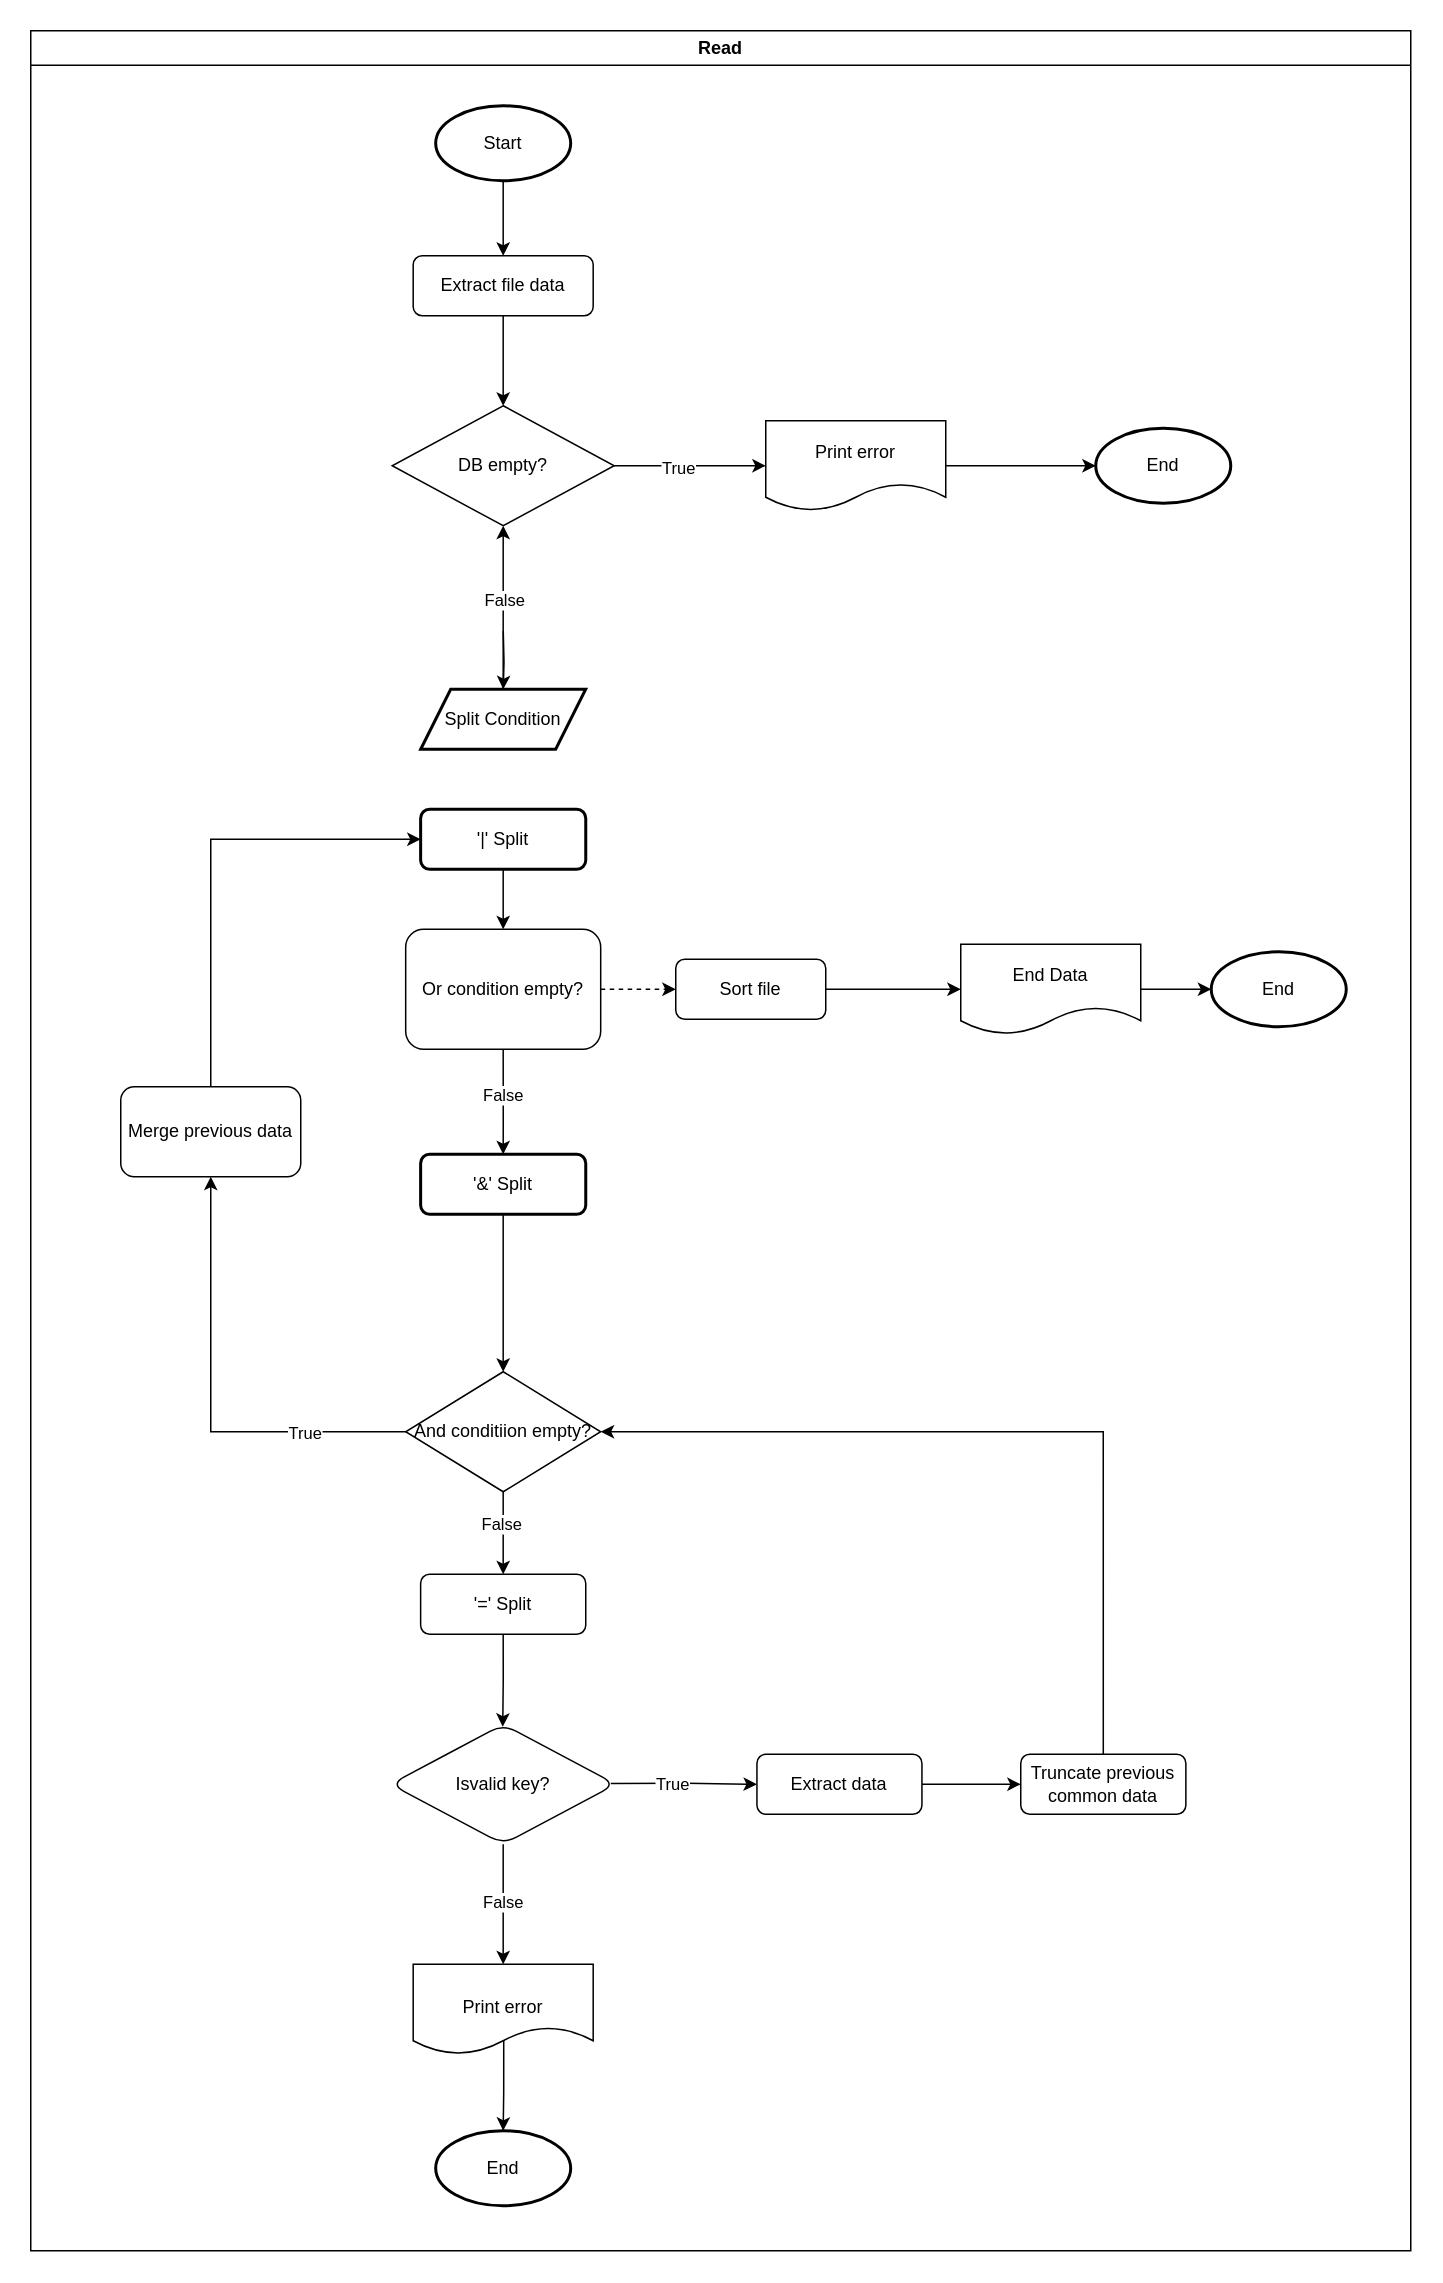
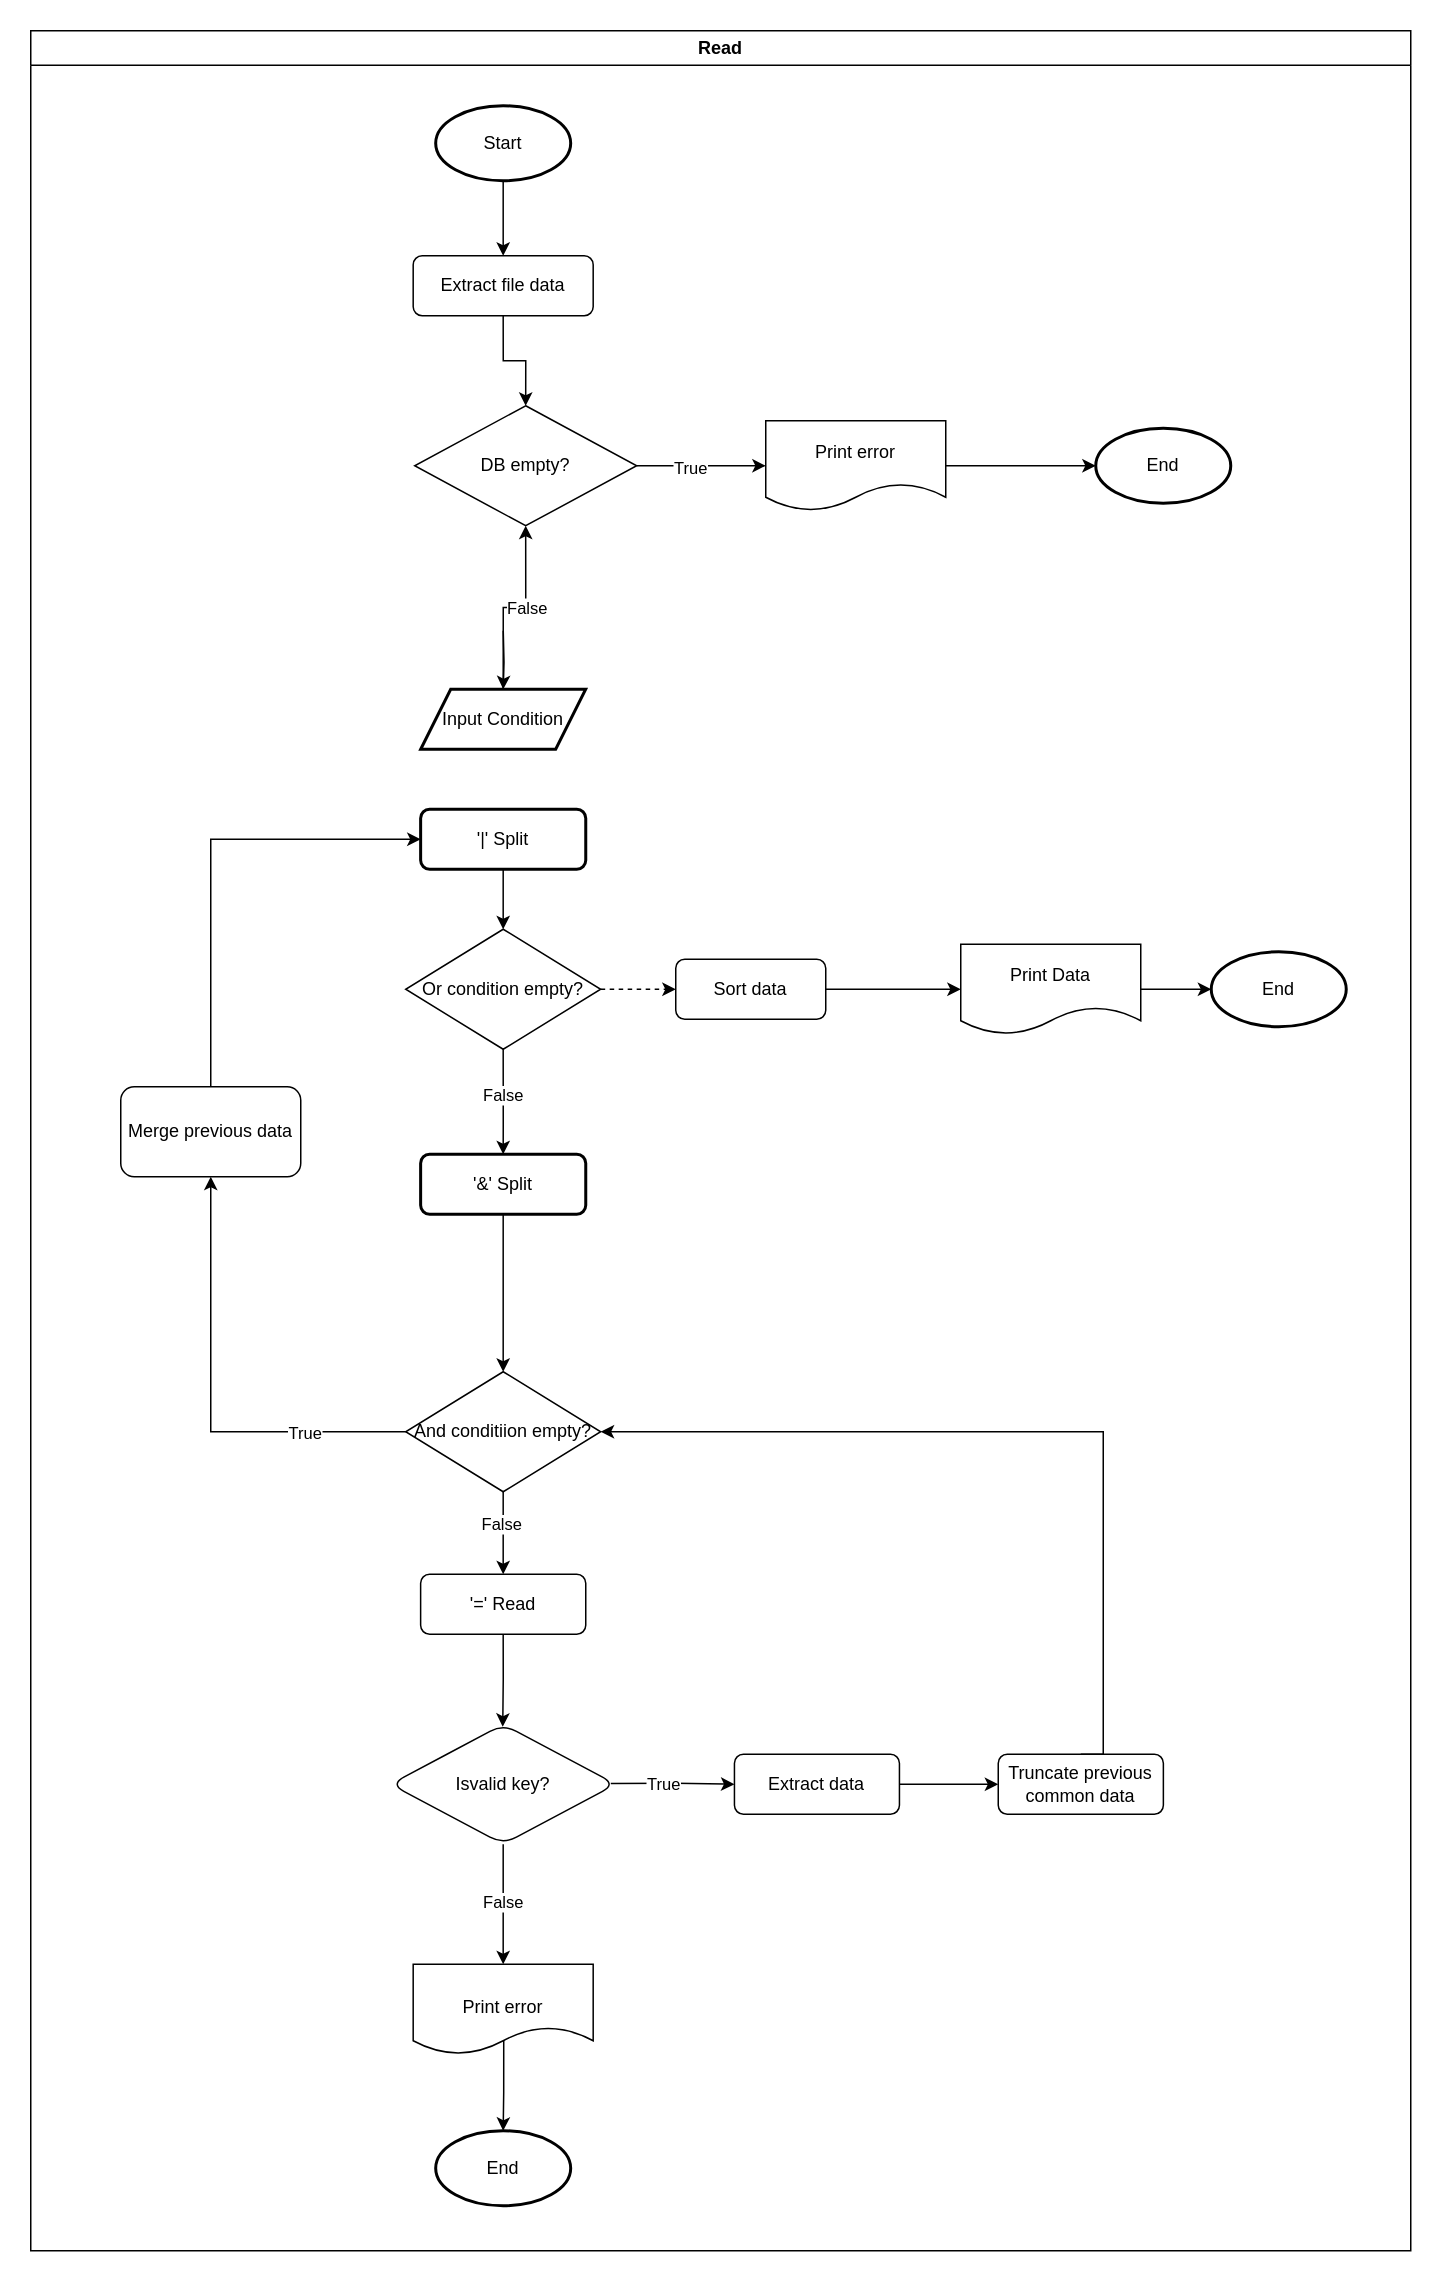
node "DB empty?": moved (503, 466) -> (526, 466)
node "Split Condition": label "Split Condition" -> "Input Condition"
node "End Data": label "End Data" -> "Print Data"
node "Or condition empty?": shape rounded rectangle -> diamond
node "Sort file": label "Sort file" -> "Sort data"
node "'=' Split": label "'=' Split" -> "'=' Read"
node "Extract data": moved (839, 1784) -> (817, 1784)
node "Truncate previous common data": moved (1103, 1784) -> (1081, 1784)
